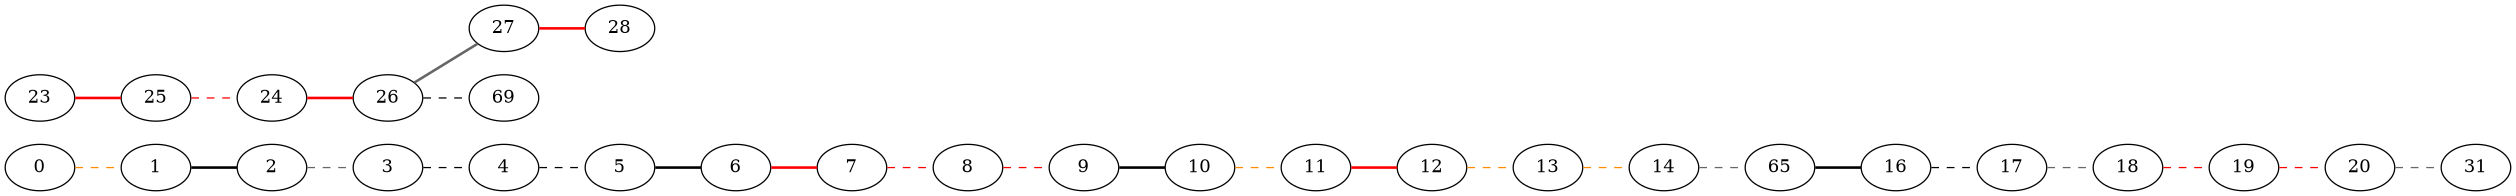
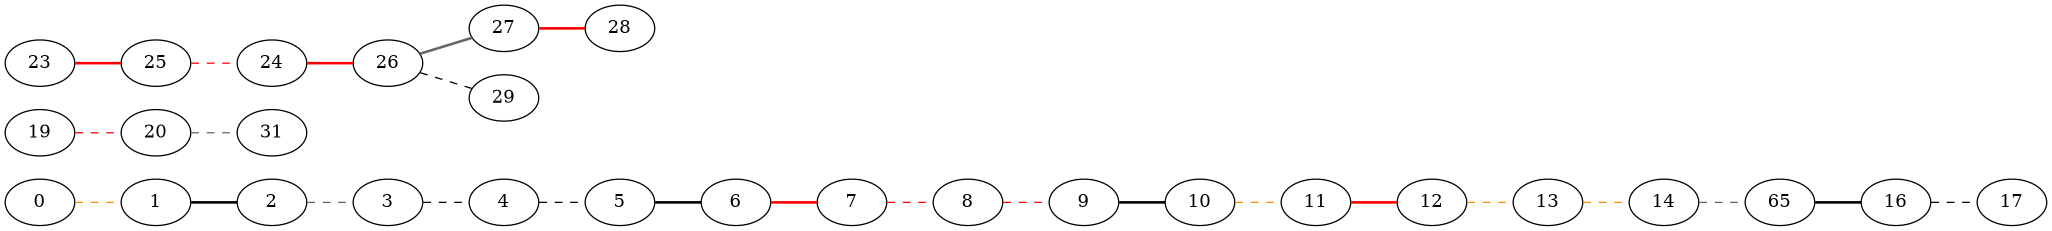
node "69": label "69" -> "29"
node "18": removed
